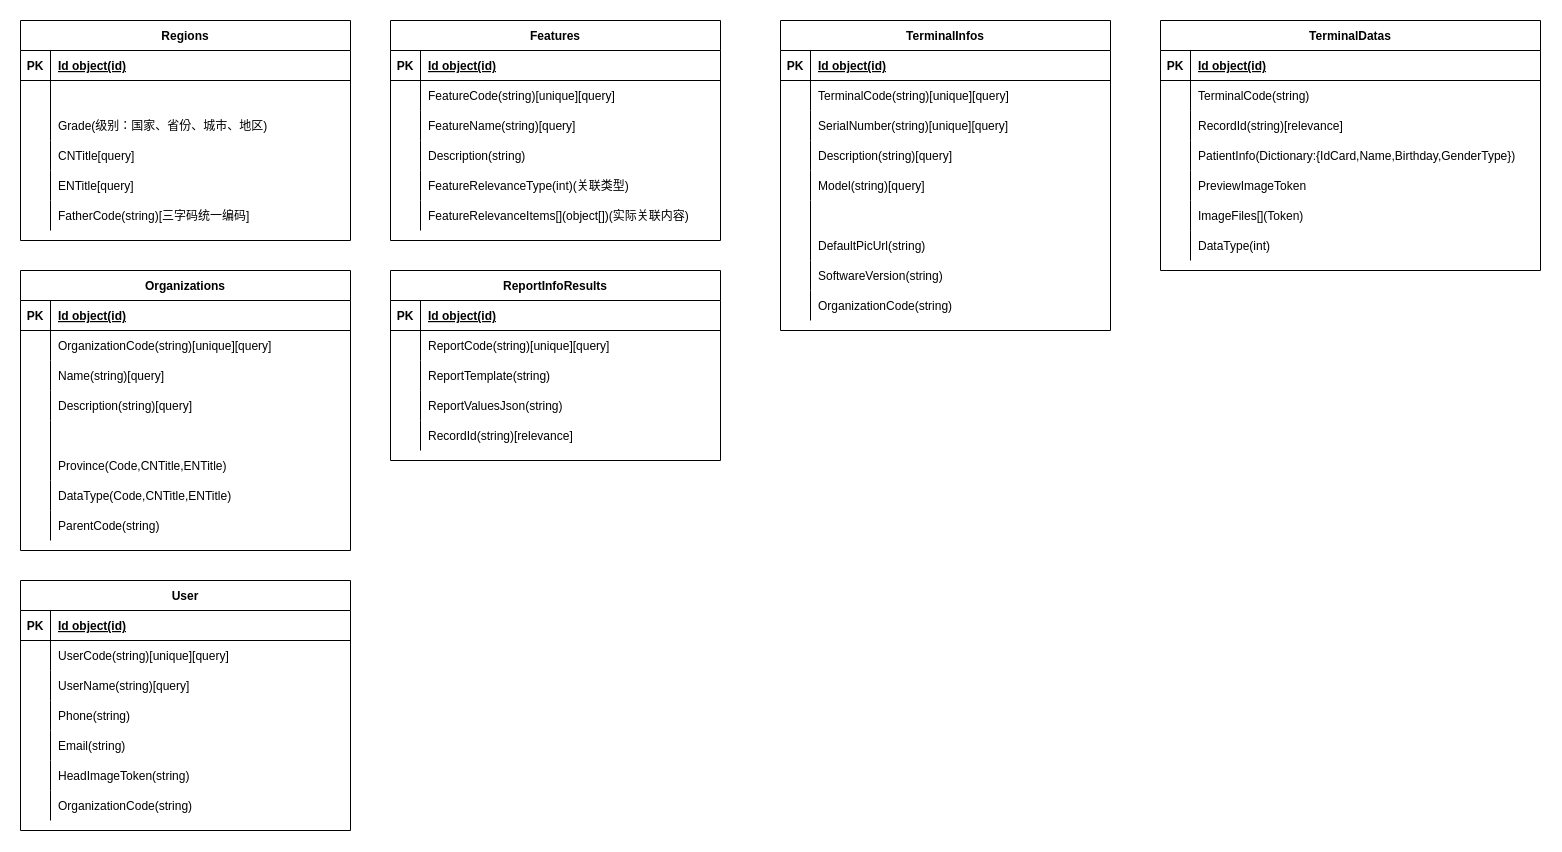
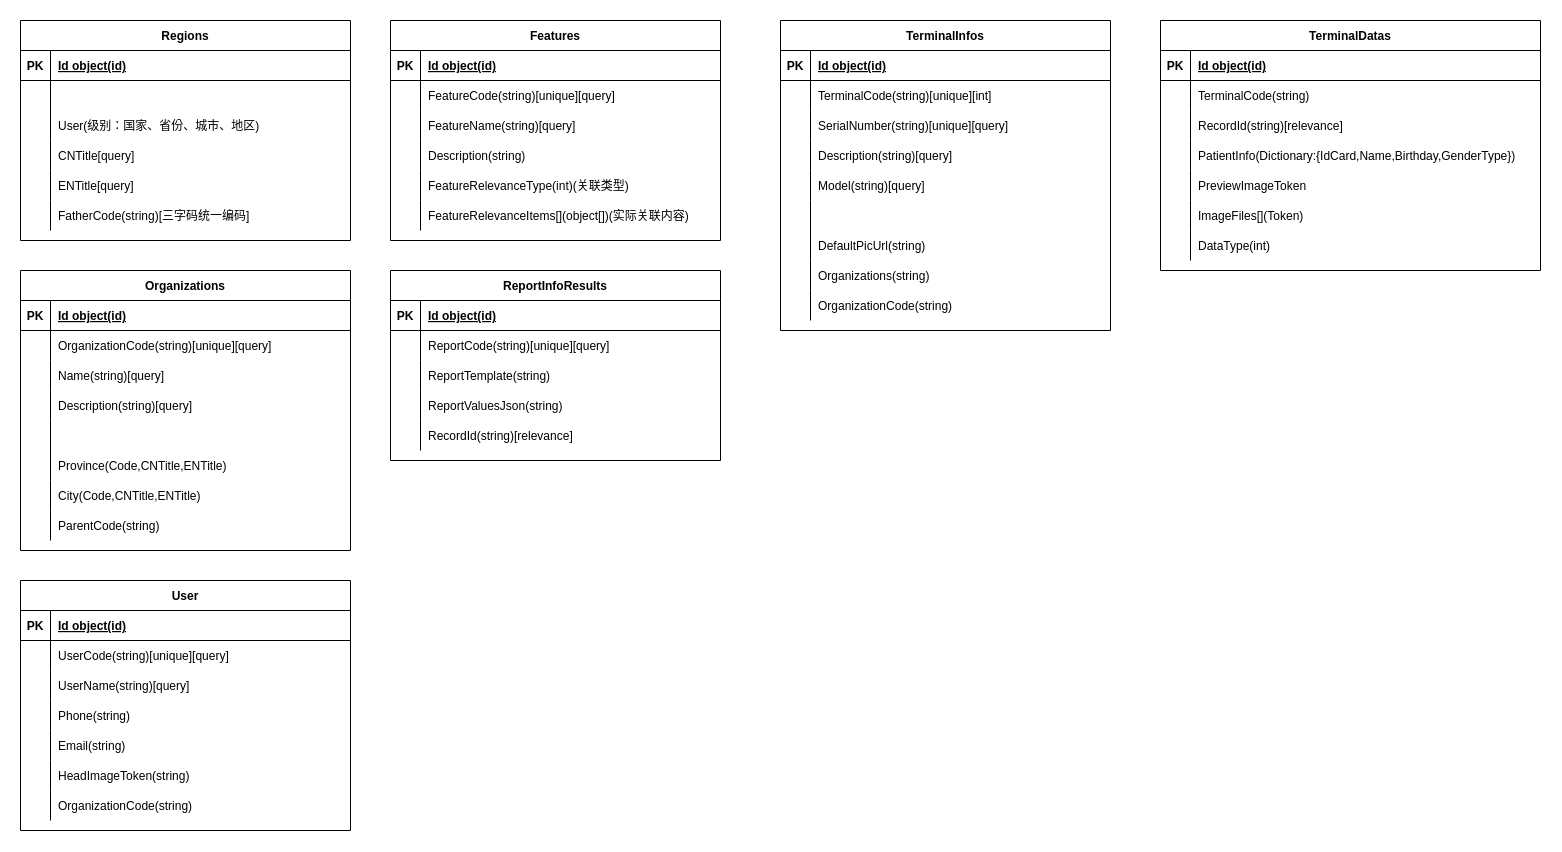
node "TerminalCode(string)[unique][query]": label "TerminalCode(string)[unique][query]" -> "TerminalCode(string)[unique][int]"
node "Grade(级别：国家、省份、城市、地区)": label "Grade(级别：国家、省份、城市、地区)" -> "User(级别：国家、省份、城市、地区)"
node "SoftwareVersion(string)": label "SoftwareVersion(string)" -> "Organizations(string)"
node "DataType(Code,CNTitle,ENTitle)": label "DataType(Code,CNTitle,ENTitle)" -> "City(Code,CNTitle,ENTitle)"
